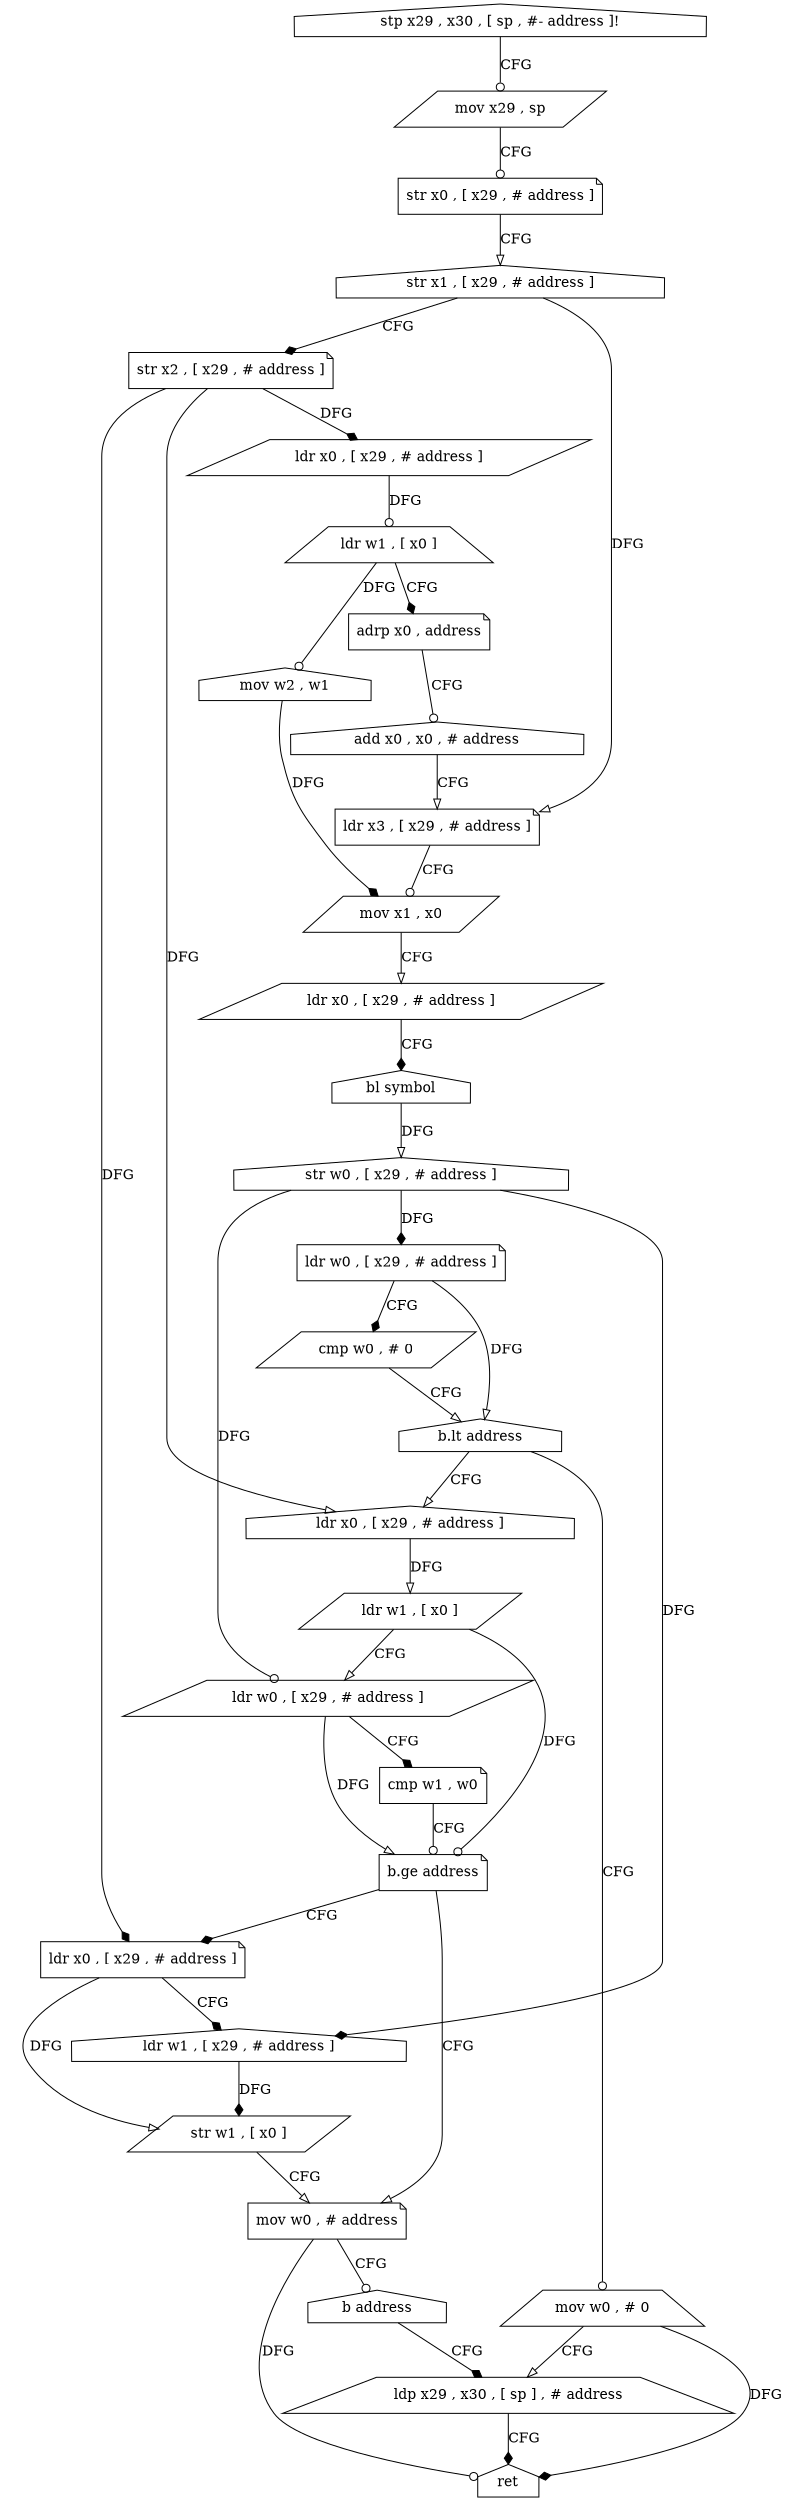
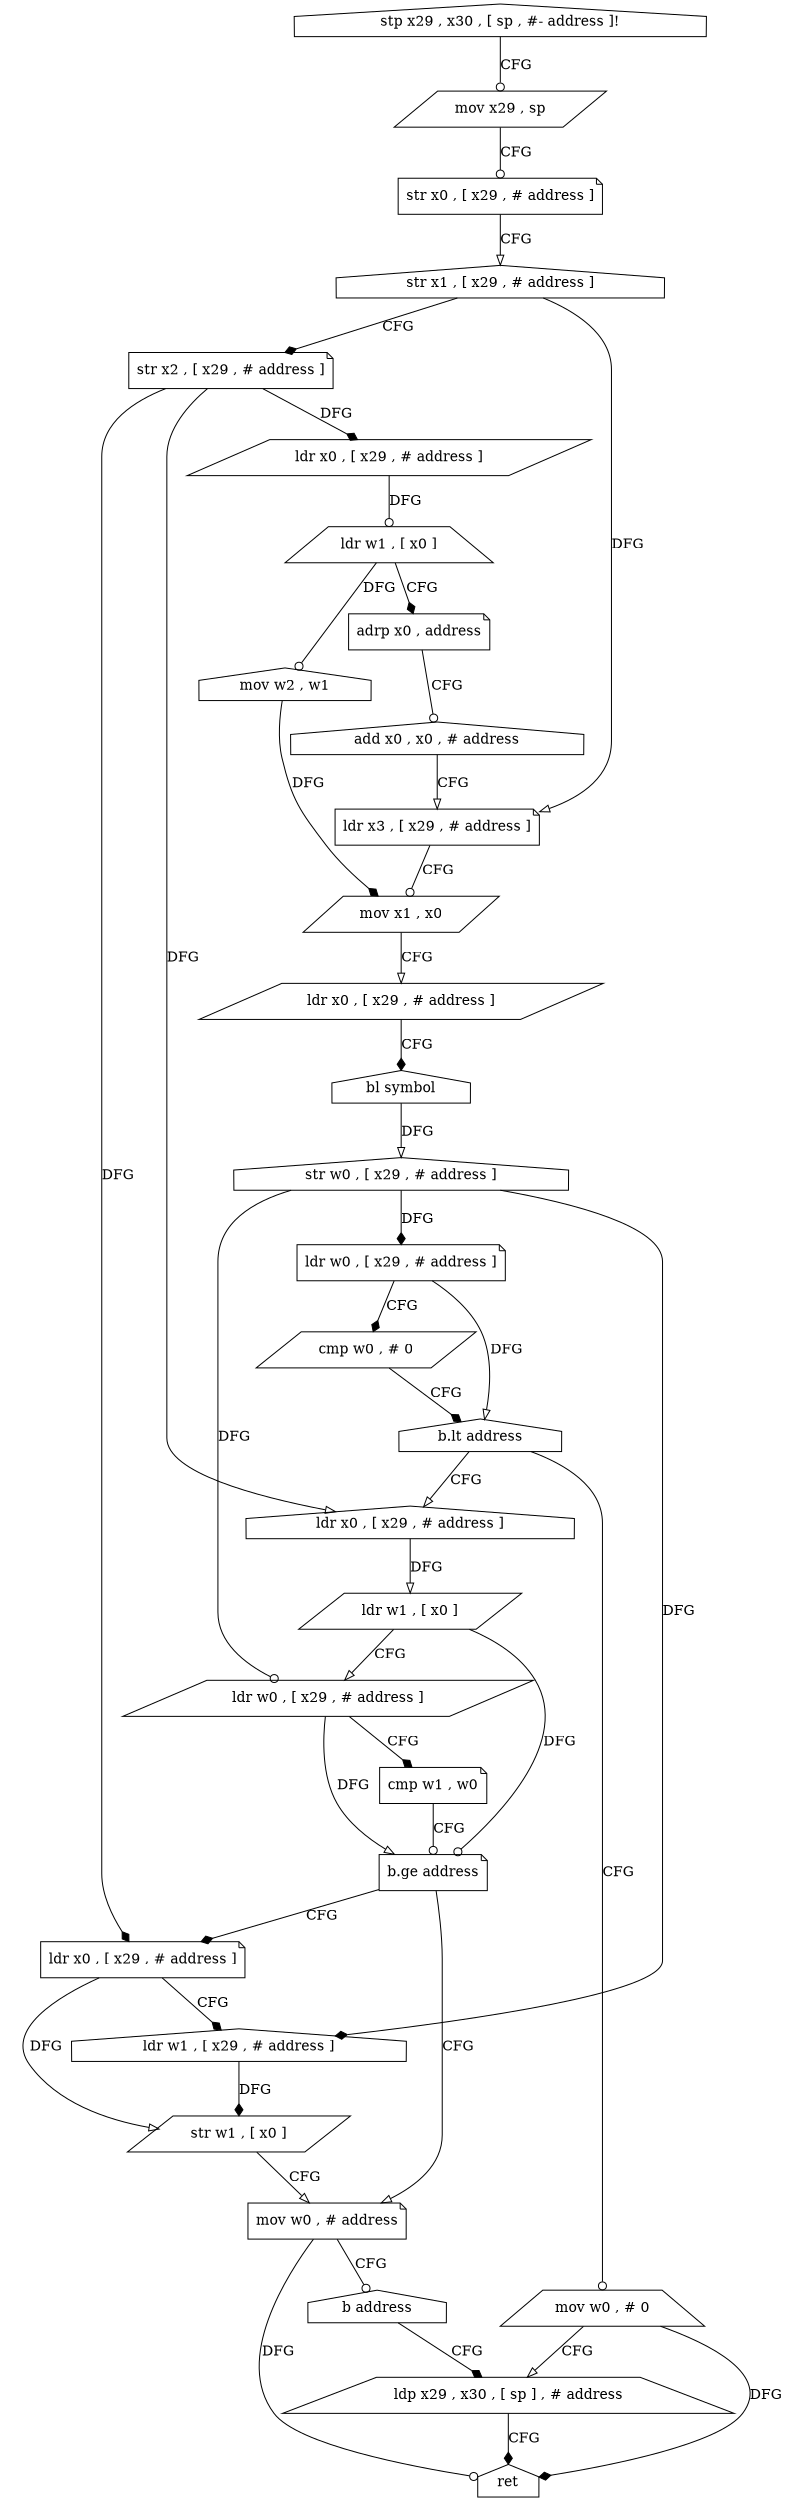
edge "cmp w0 , # 0" -> "b.lt address": arrowhead onormal -> diamond
